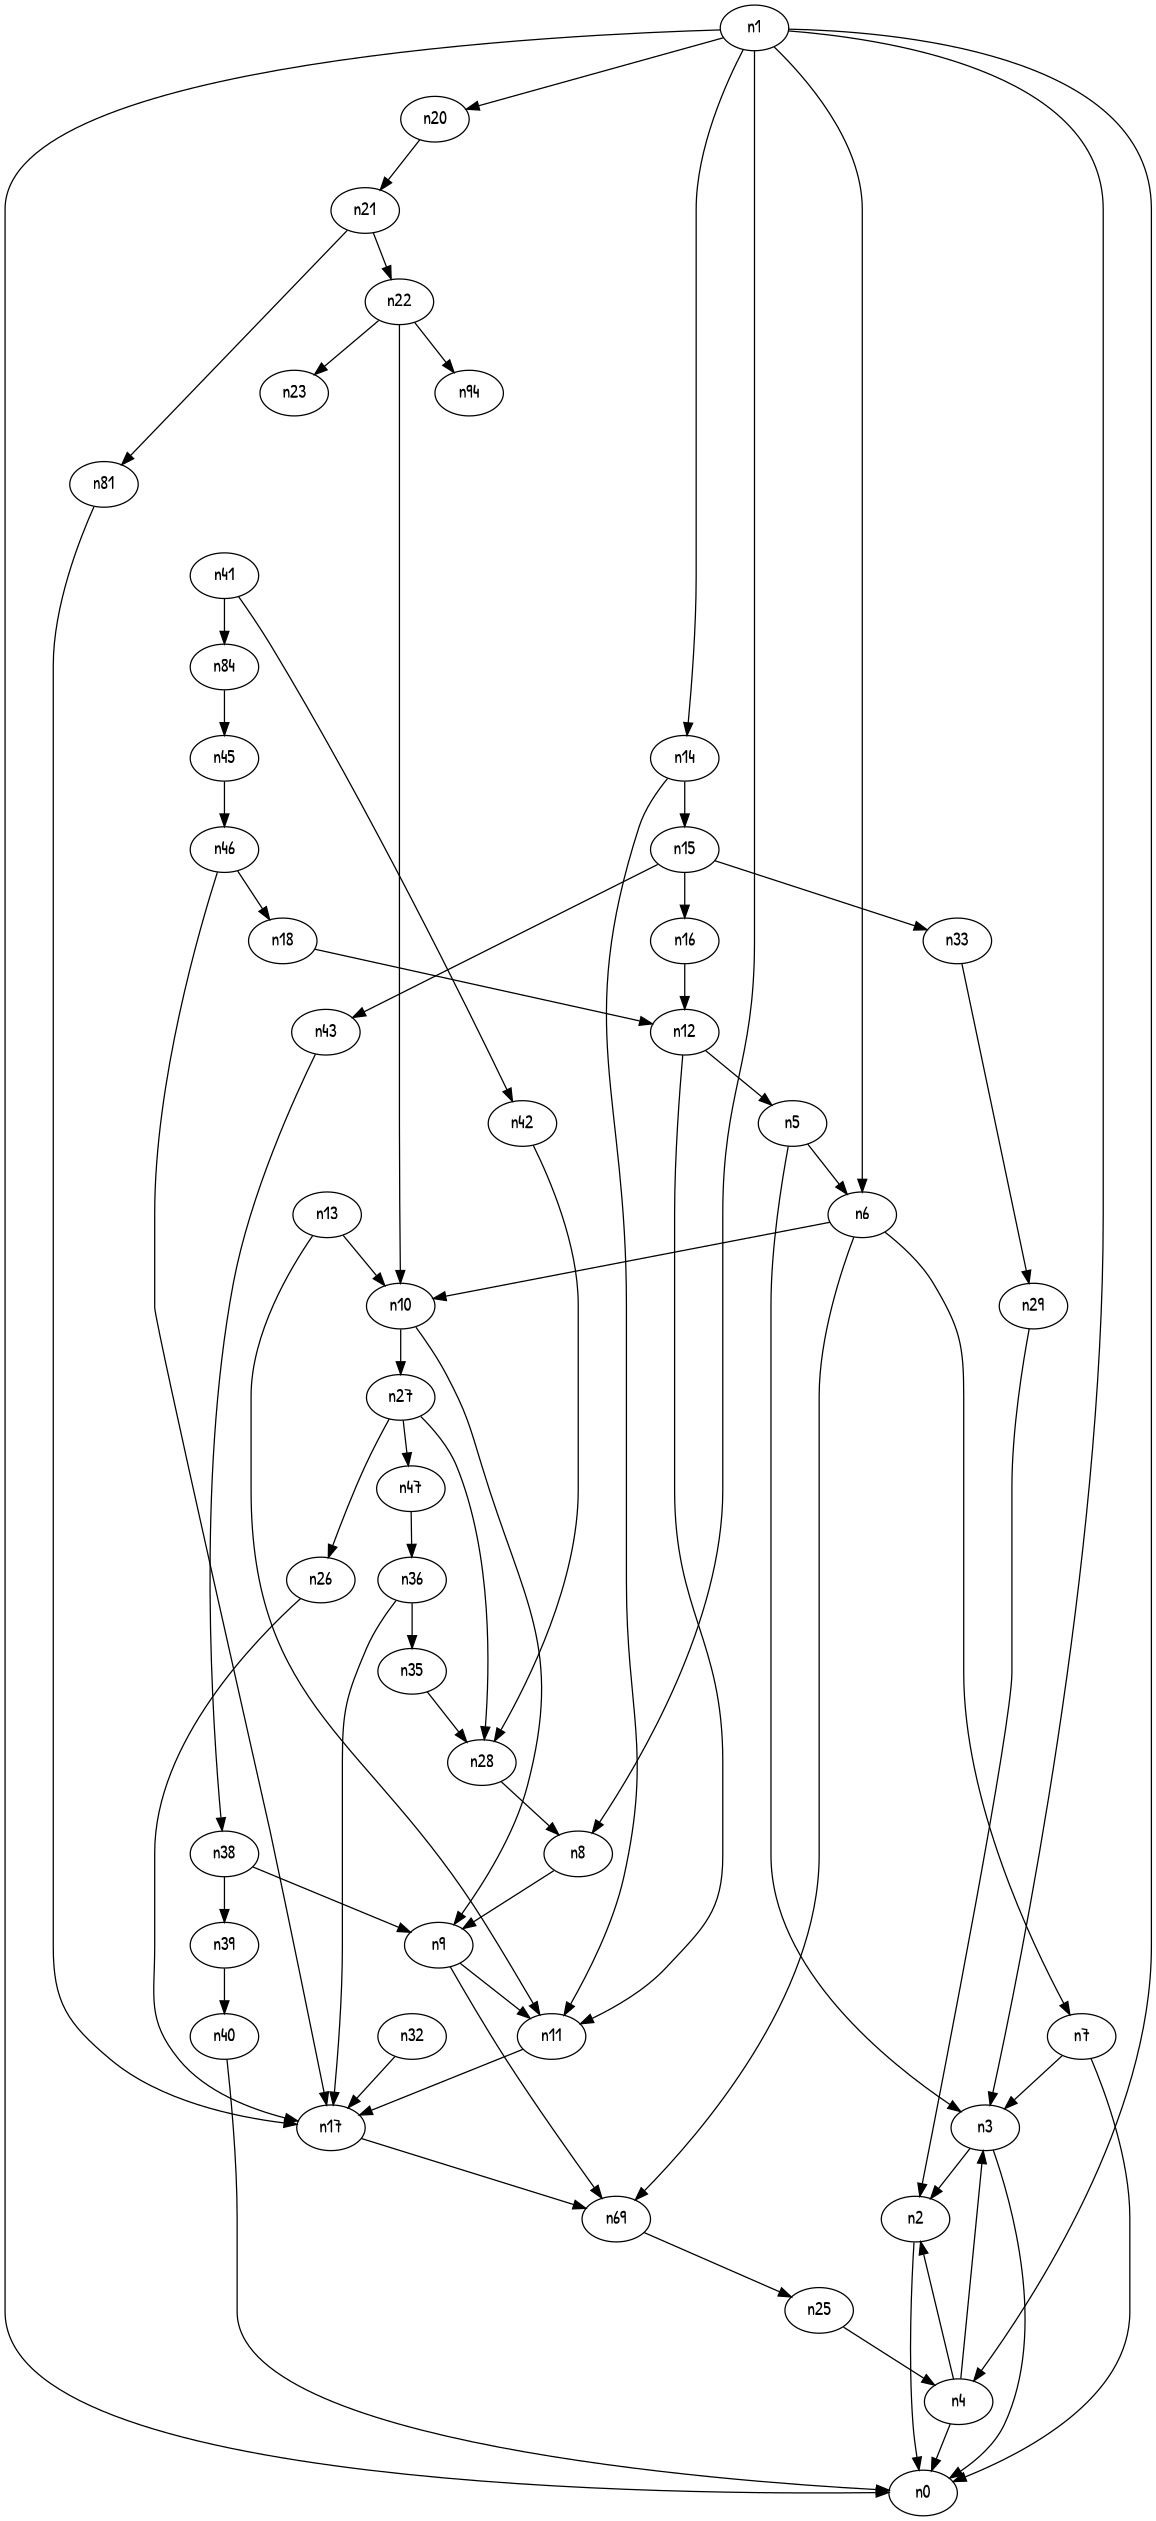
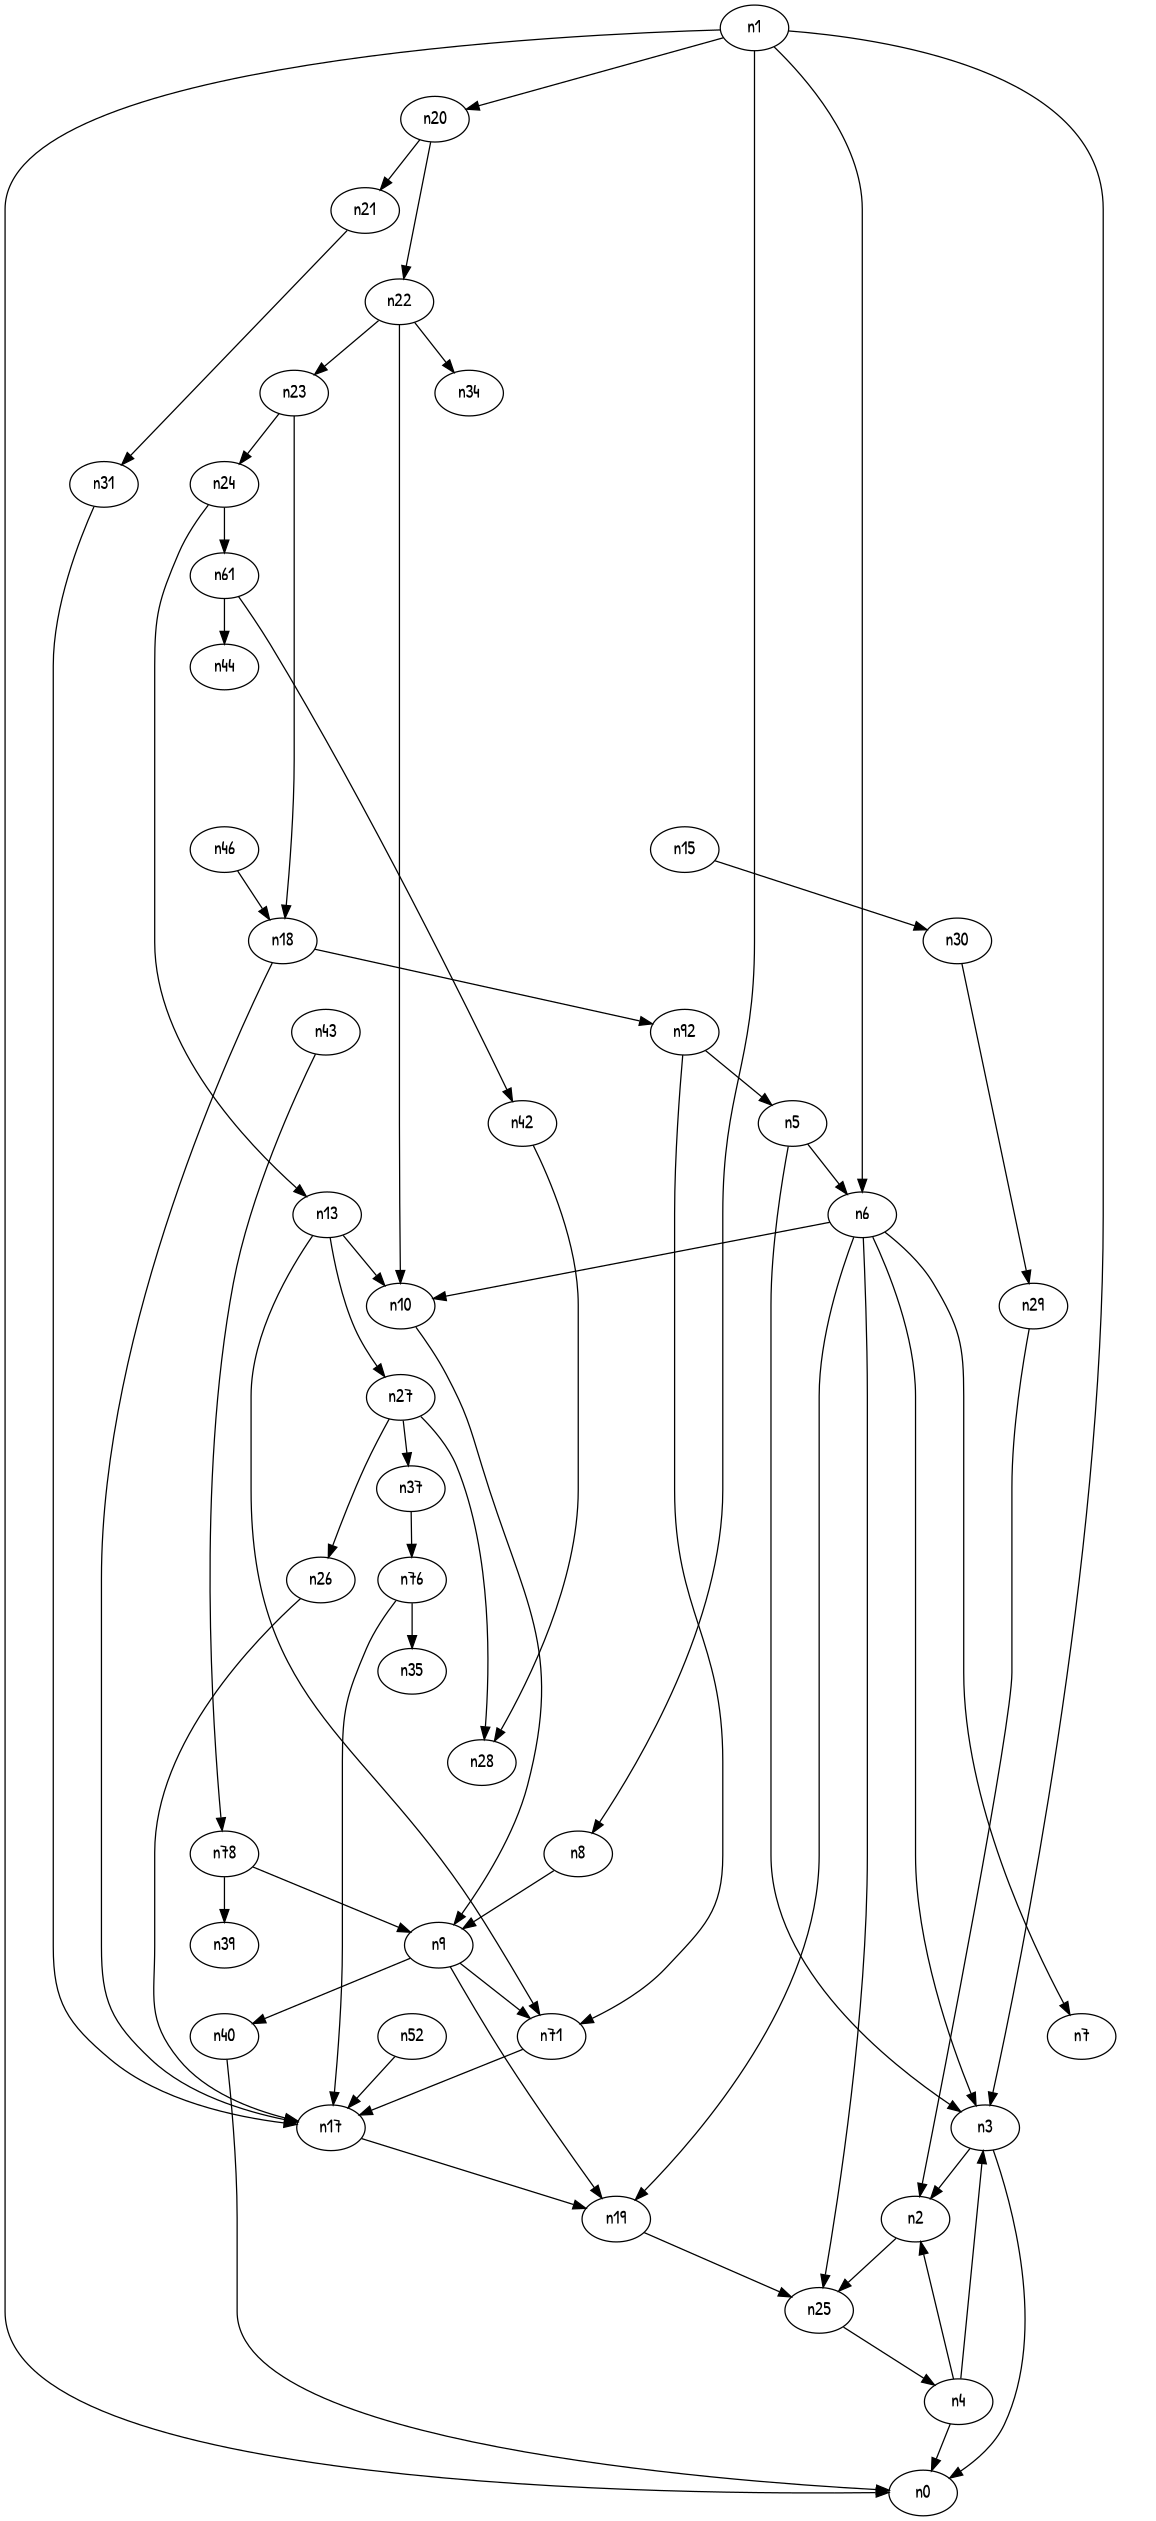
edge "n21" -> "n22": now "n20" -> "n22"
node "n94": label "n94" -> "n34"
node "n81": label "n81" -> "n31"
node "n24": added
node "n41": label "n41" -> "n61"
edge "n23" -> "n18": added
node "n84": label "n84" -> "n44"
node "n45": removed
node "n14": removed
edge "n15" -> "n43": removed
node "n16": removed
node "n33": label "n33" -> "n30"
node "n12": label "n12" -> "n92"
edge "n1" -> "n4": removed
edge "n10" -> "n27": now "n13" -> "n27"
edge "n46" -> "n17": now "n18" -> "n17"
node "n47": label "n47" -> "n37"
node "n36": label "n36" -> "n76"
edge "n35" -> "n28": removed
edge "n6" -> "n25": added
edge "n28" -> "n8": removed
node "n38": label "n38" -> "n78"
edge "n39" -> "n40": now "n9" -> "n40"
node "n32": label "n32" -> "n52"
node "n11": label "n11" -> "n71"
edge "n7" -> "n3": now "n6" -> "n3"
node "n69": label "n69" -> "n19"
edge "n7" -> "n0": removed
edge "n2" -> "n0": now "n2" -> "n25"
